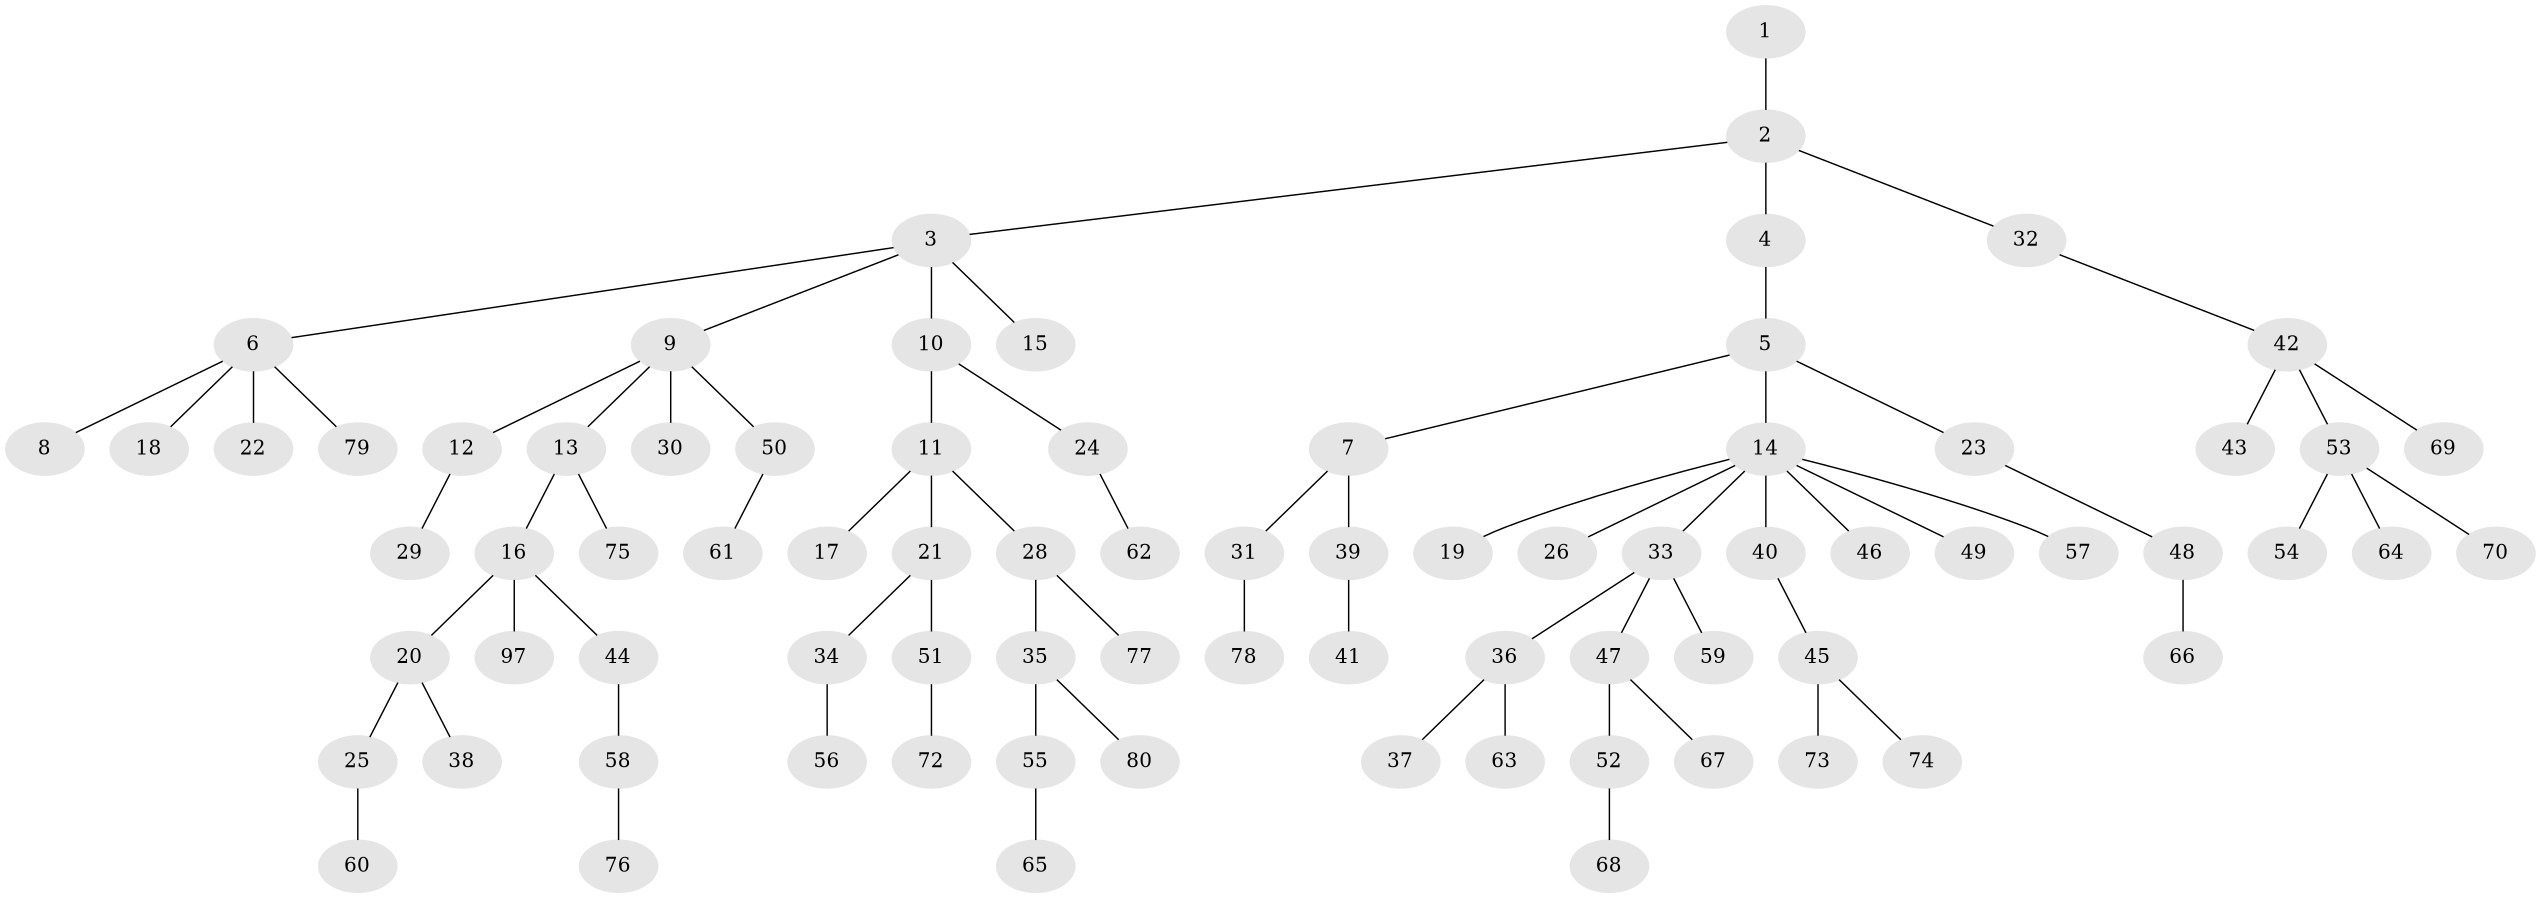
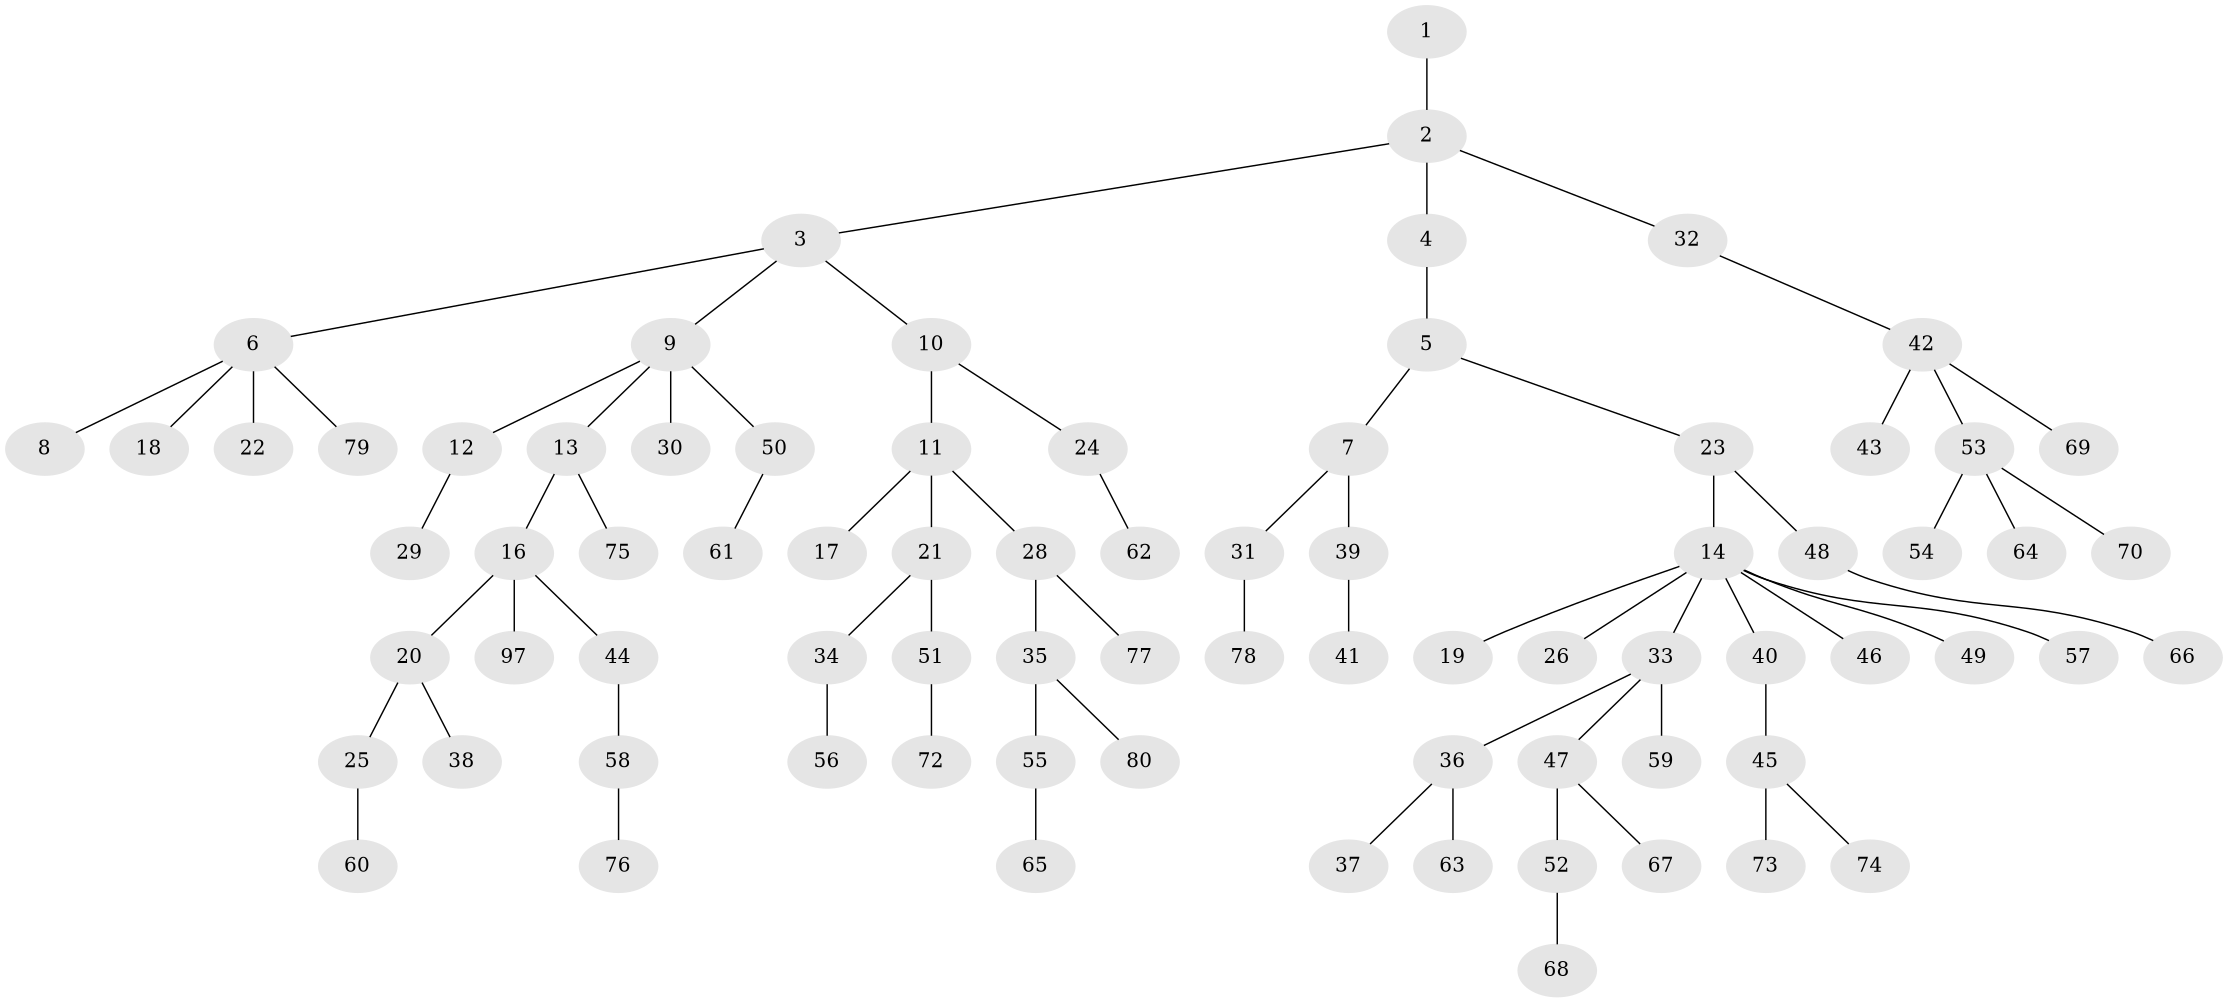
node "15": removed
edge "5" -- "14": now "23" -- "14"
